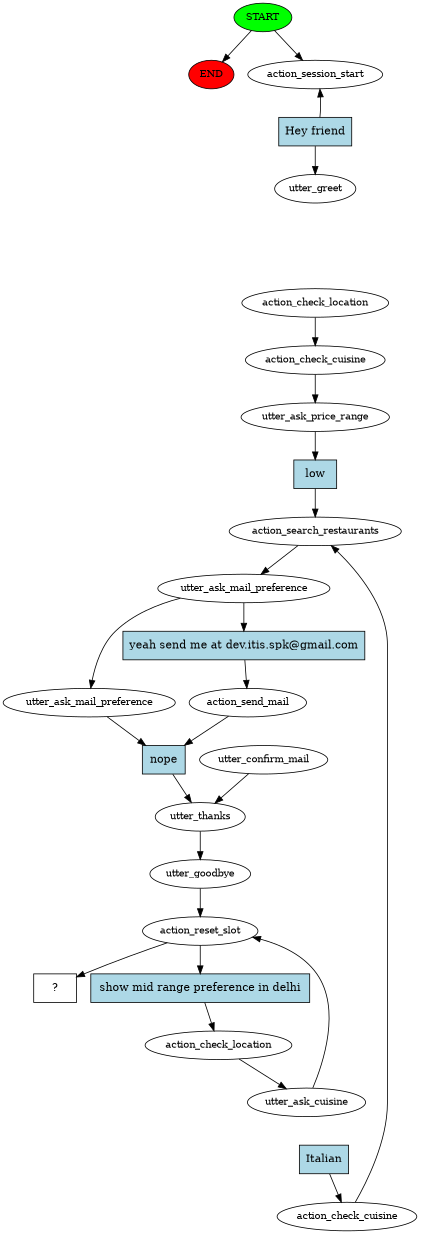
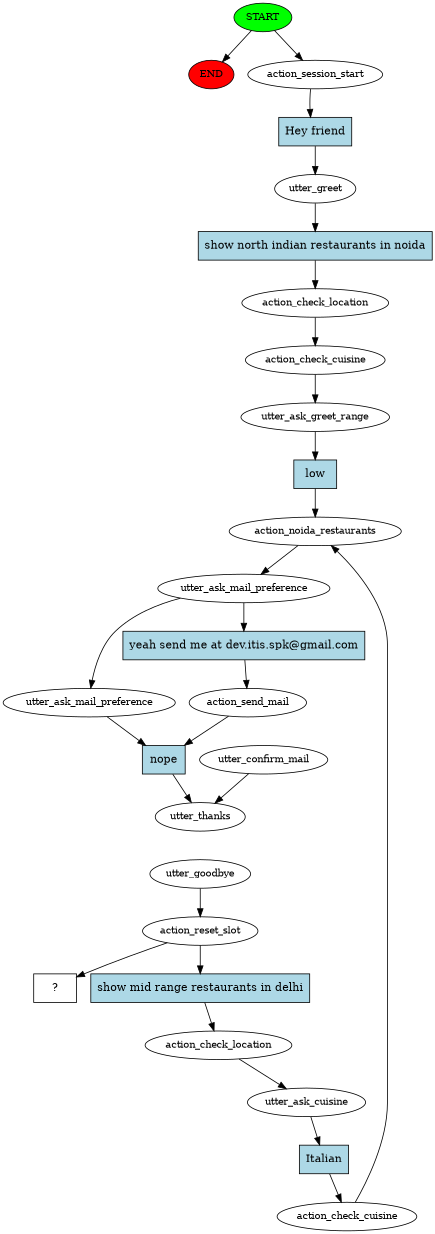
edge "Hey friend" -> "action_session_start": reversed
node "show north indian restaurants in noida": added
node "utter_ask_price_range": label "utter_ask_price_range" -> "utter_ask_greet_range"
node "action_search_restaurants": label "action_search_restaurants" -> "action_noida_restaurants"
edge "utter_thanks" -> "utter_goodbye": removed
node "show mid range preference in delhi": label "show mid range preference in delhi" -> "show mid range restaurants in delhi"
edge "utter_ask_cuisine" -> "action_reset_slot": now "utter_ask_cuisine" -> "Italian"
